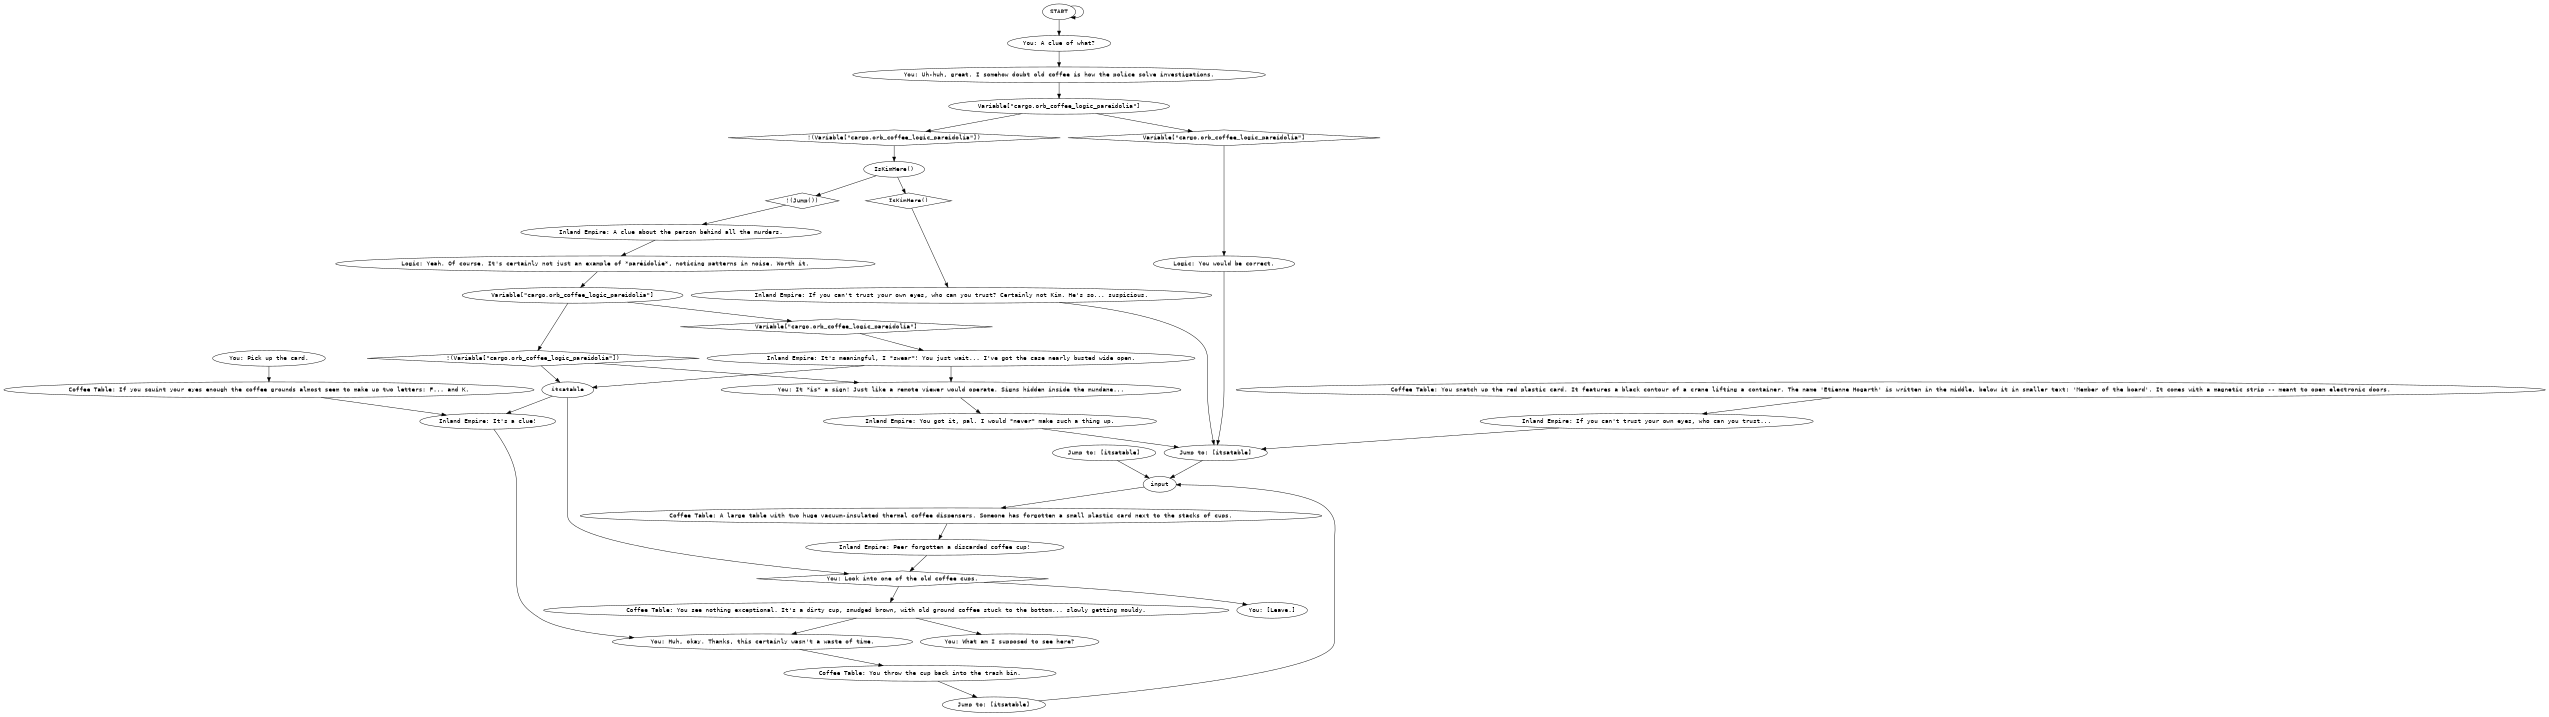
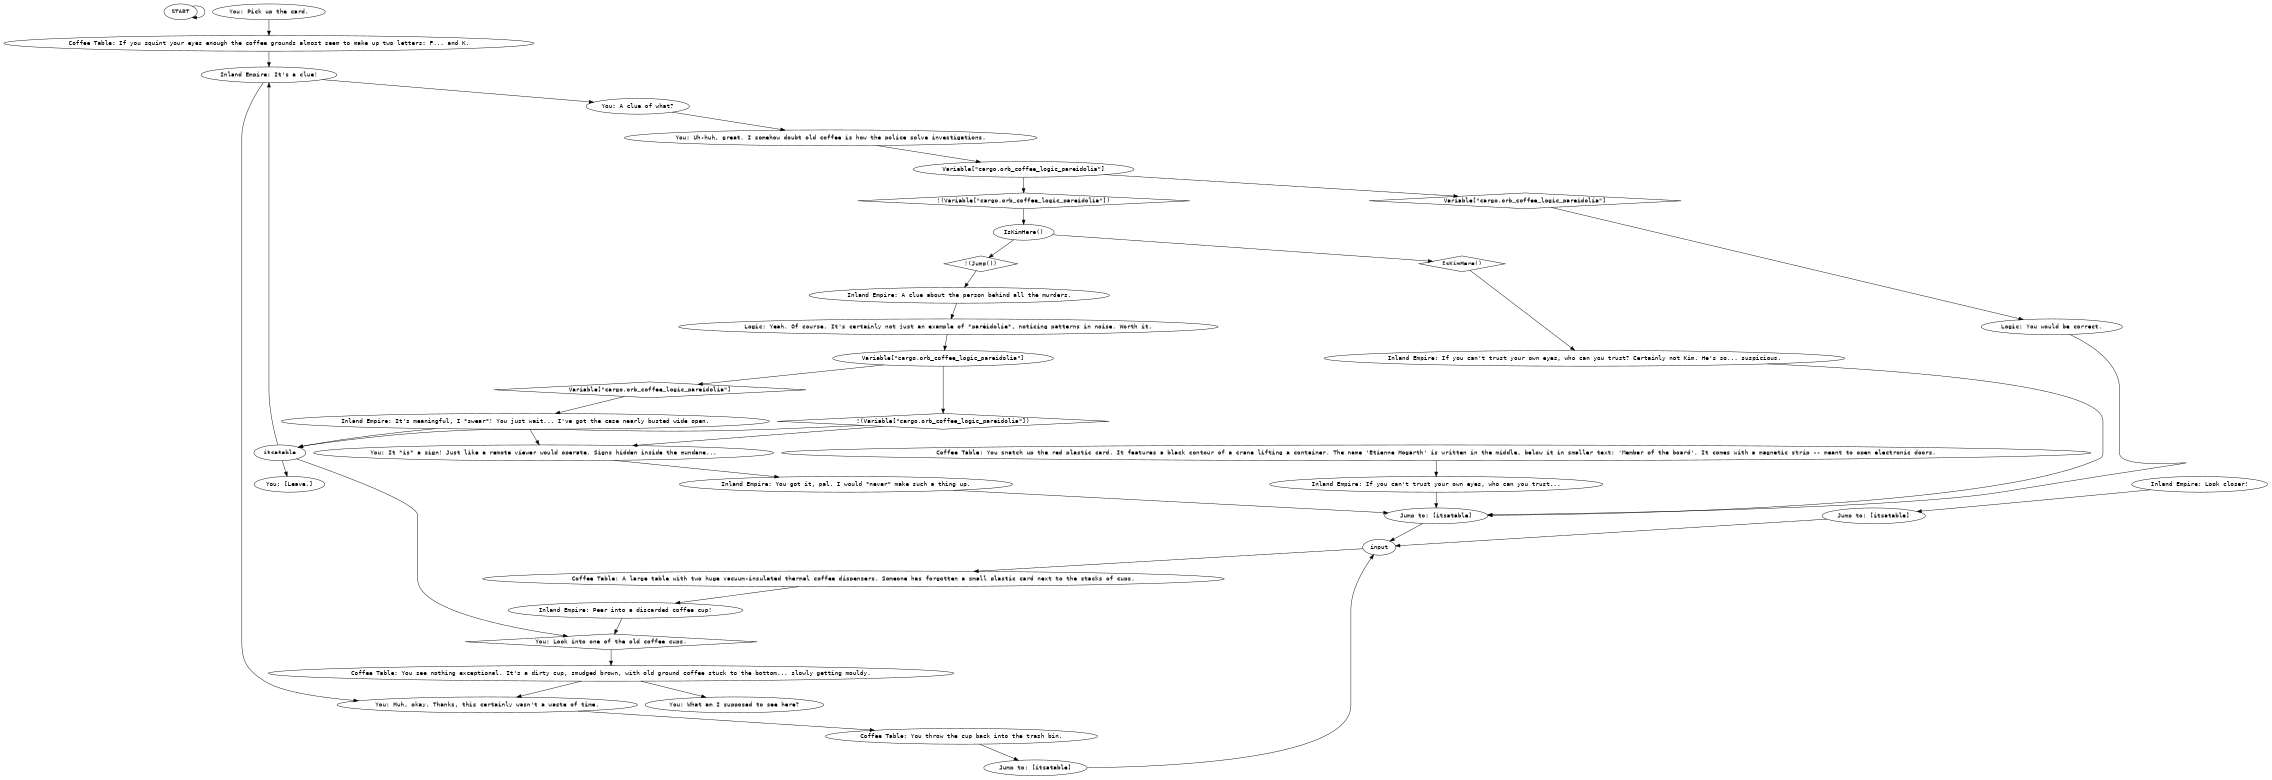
edge "START" -> "You: A clue of what?": now "Inland Empire: It's a clue!" -> "You: A clue of what?"
node "Inland Empire: Look closer!": added
node "Inland Empire: Peer forgotten a discarded coffee cup!": label "Inland Empire: Peer forgotten a discarded coffee cup!" -> "Inland Empire: Peer into a discarded coffee cup!"
edge "You: Look into one of the old coffee cups." -> "You: [Leave.]": now "itsatable" -> "You: [Leave.]"
